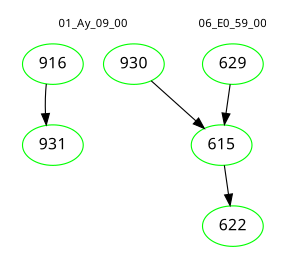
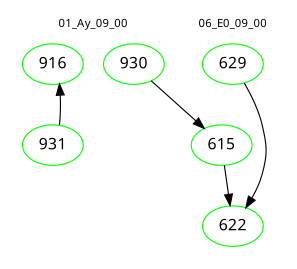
cluster "06_E0_59_00": label "06_E0_59_00" -> "06_E0_09_00"
edge "916" -> "931": reversed
edge "629" -> "615": now "629" -> "622"
